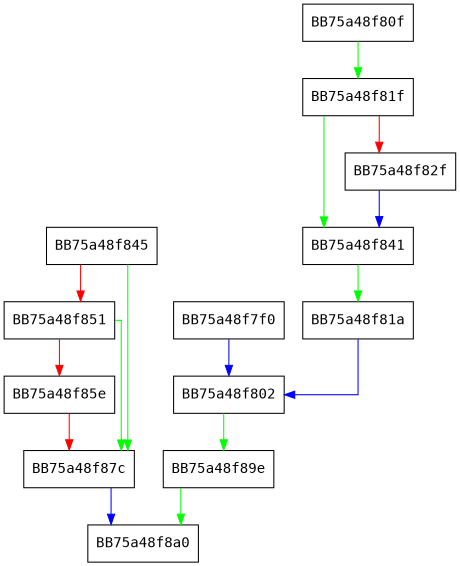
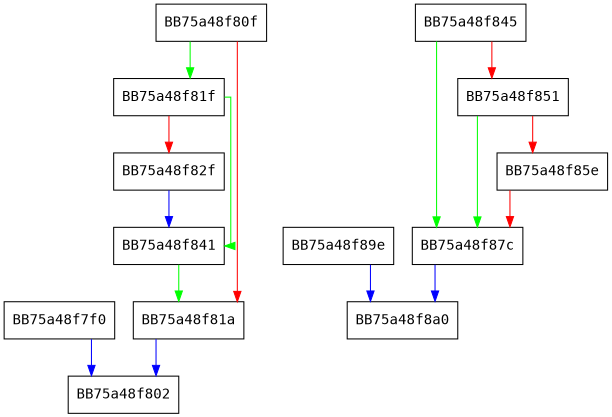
edge "BB75a48f80f" -> "BB75a48f81a": added
edge "BB75a48f802" -> "BB75a48f89e": removed
edge "BB75a48f89e" -> "BB75a48f8a0": color green -> blue
